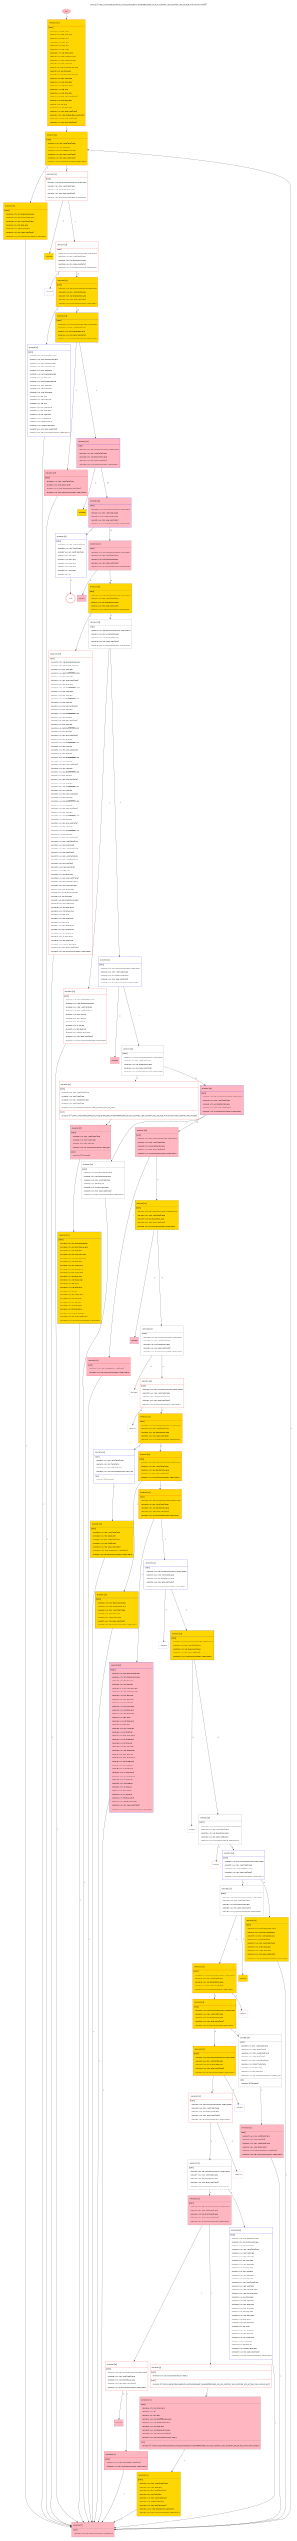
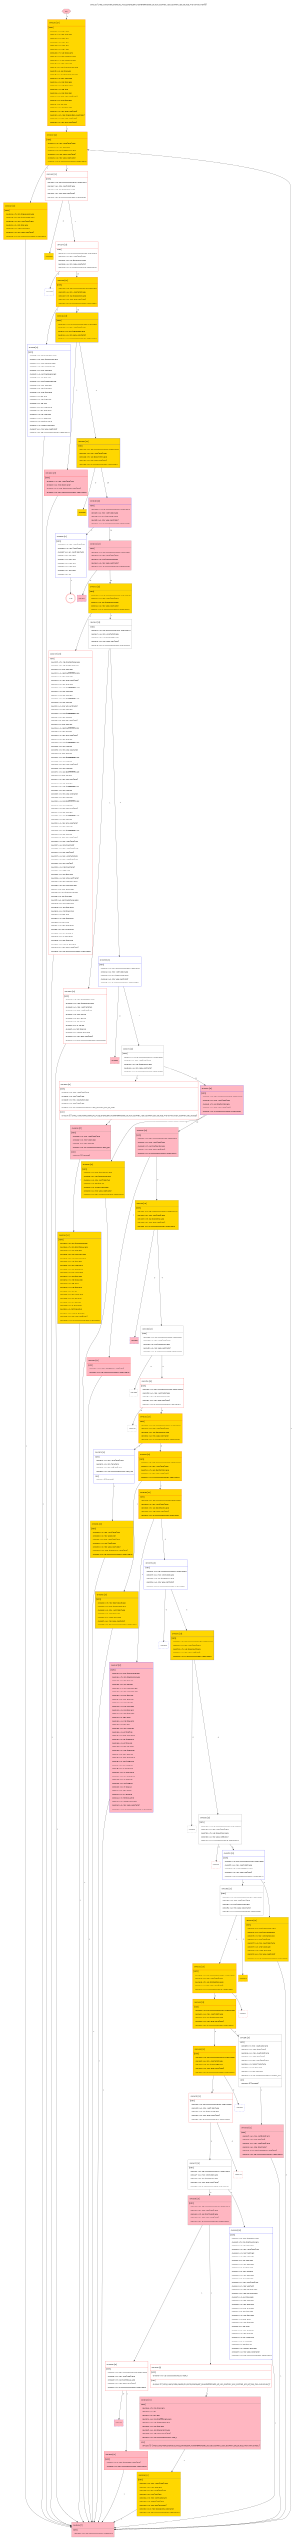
node "0x4013d2 [28]": fillcolor lightpink -> gold
node "0x40183a [30]": fillcolor white -> gold
